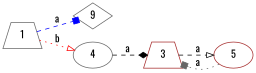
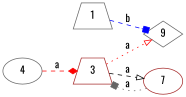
edge "1" -> "9": label "a" -> "b"
edge "1" -> "4": removed, label "b"
edge "3" -> "9": added, label "a"
edge "4" -> "3": color black -> red
node "5": label "5" -> "7"
